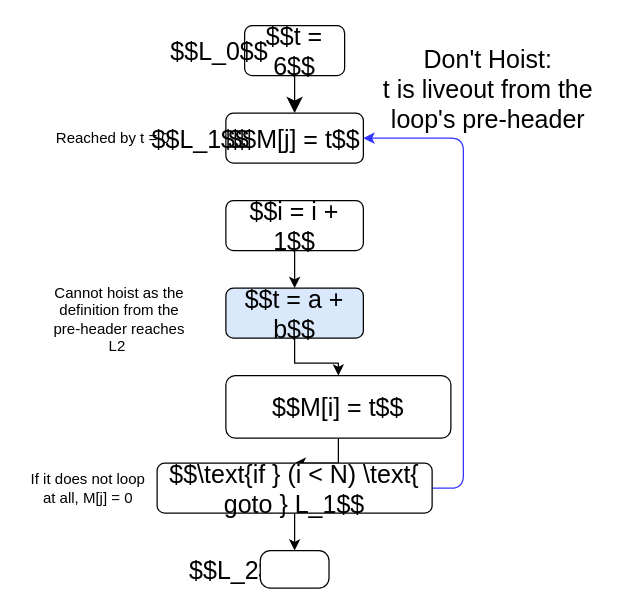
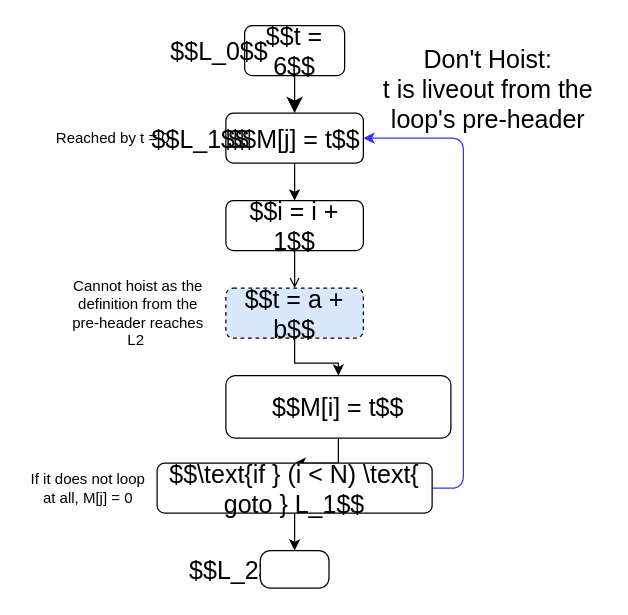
edge "$$M[j] = t$$" -> "$$i = i + 1$$": added
edge "$$i = i + 1$$" -> "$$t = a + b$$": arrowhead classic -> open
node "$$t = a + b$$": style solid -> dashed
node "Cannot hoist as the definition from the pre-header reaches L2": moved (119, 319) -> (138, 313)
